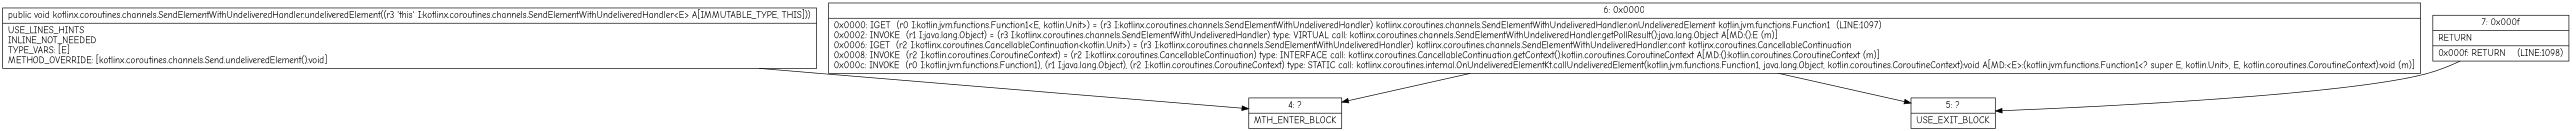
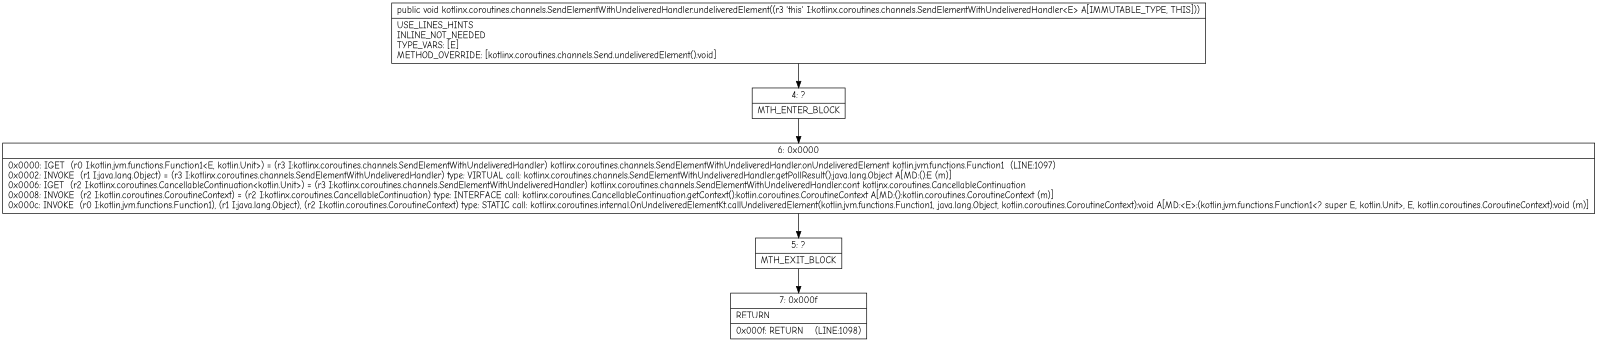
edge "6: 0x0000" -> "4: ?": reversed
edge "7: 0x000f" -> "5: ?": reversed
node "5: ?": text "USE_EXIT_BLOCK" -> "MTH_EXIT_BLOCK"
